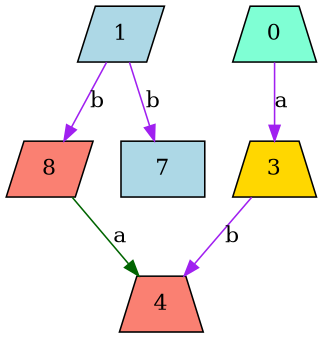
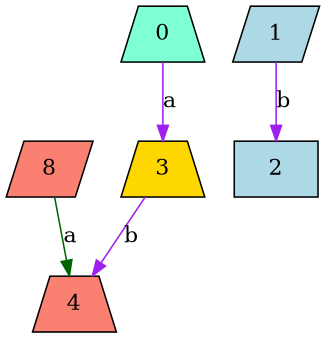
edge "1" -> "8": removed, label "b"
node "7": label "7" -> "2"
